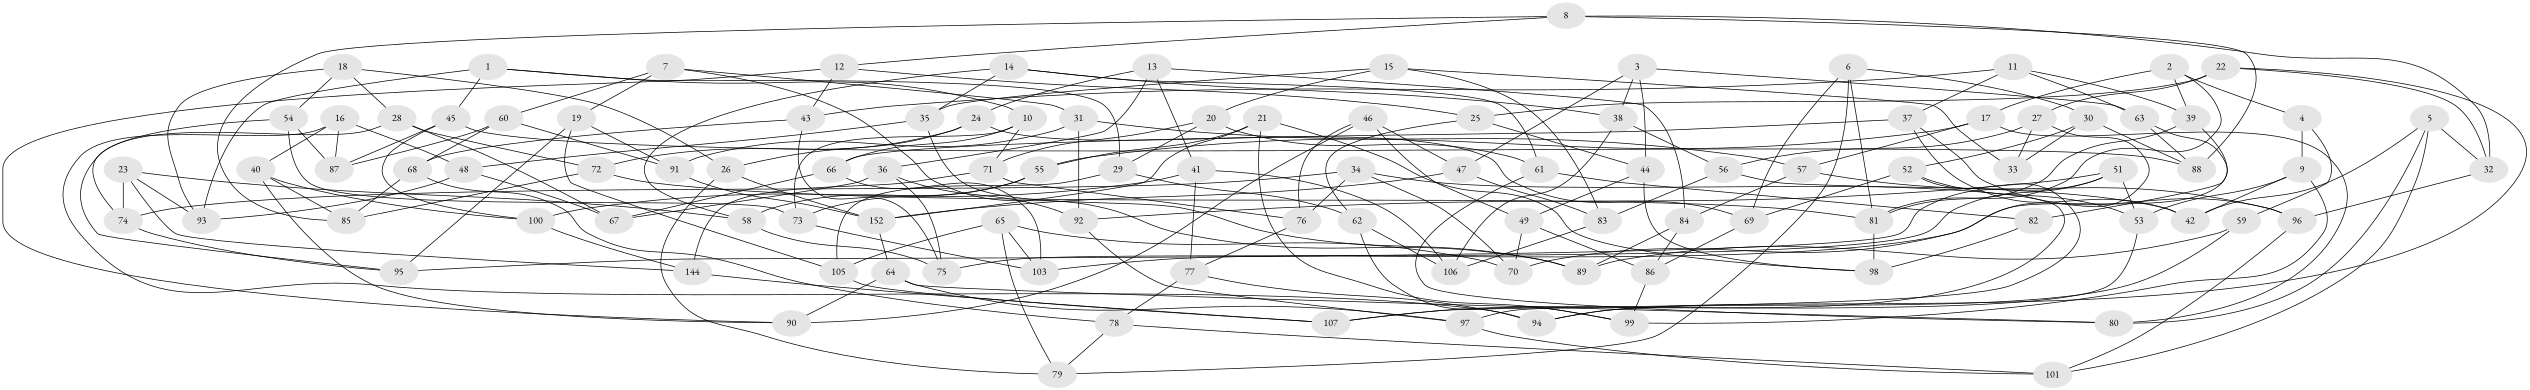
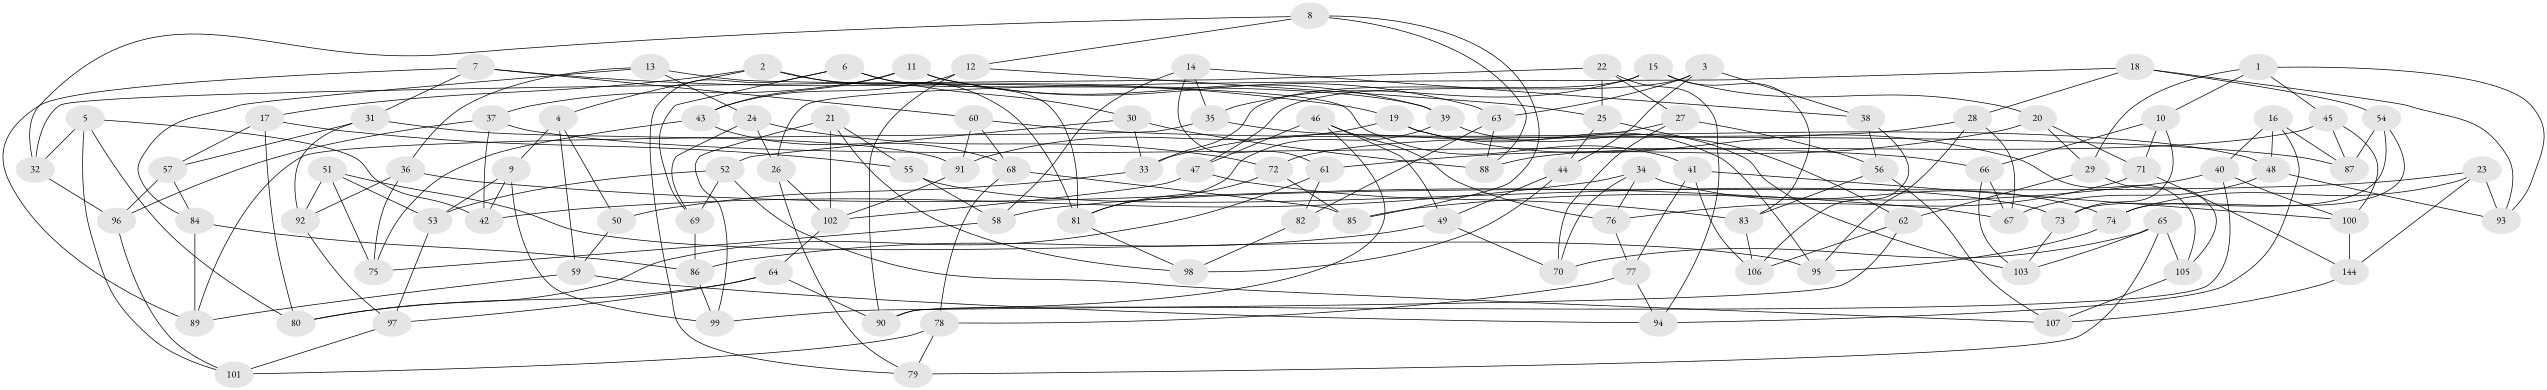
node "50": added
node "152": label "152" -> "102"
